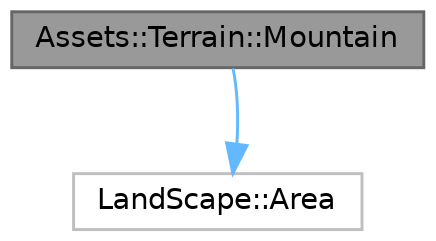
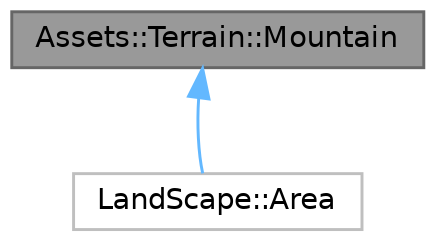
edge "Assets::Terrain::Mountain" -> "LandScape::Area": reversed
